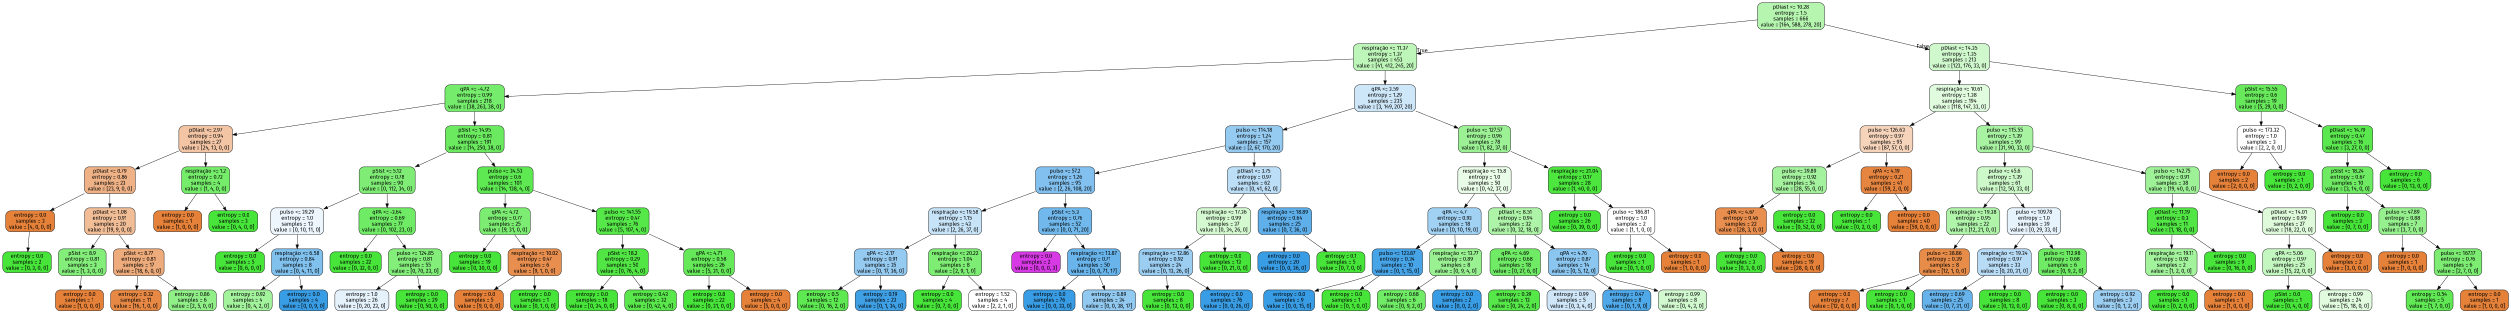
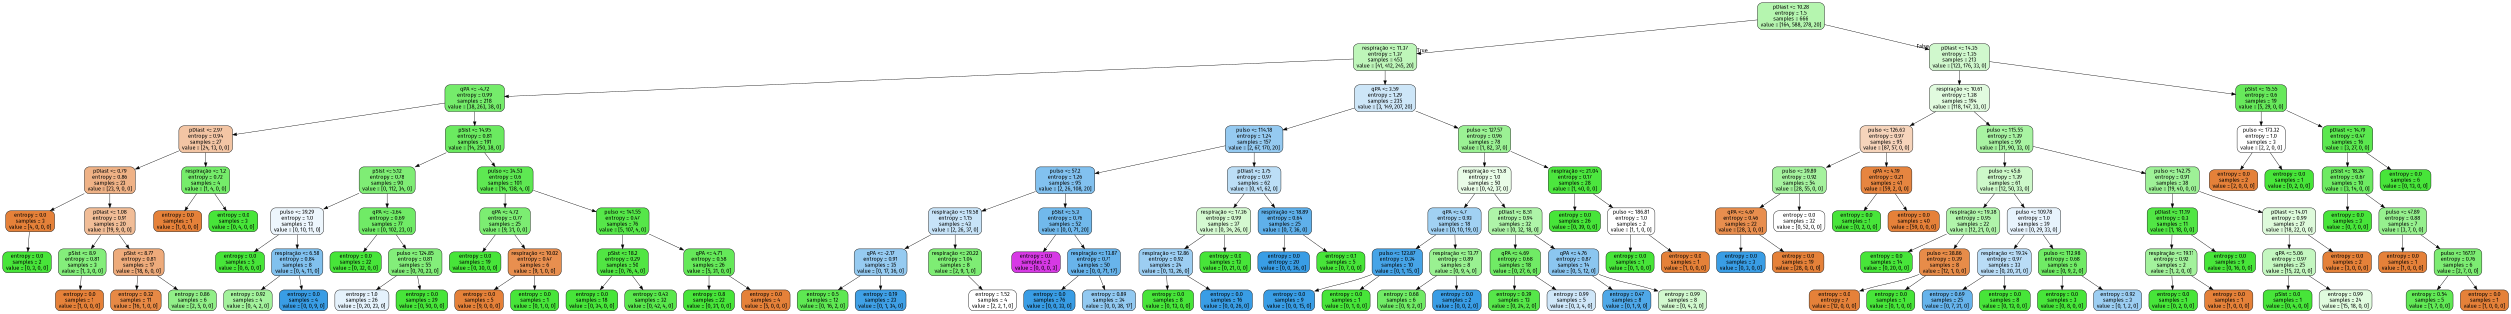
node "entropy = 0.0 samples = 32 value = [0, 52, 0, 0]": fillcolor #47e539 -> #ffffff
node "entropy = 0.0 samples = 3 value = [0, 3, 0, 0]": fillcolor #47e539 -> #399de5
node "entropy = 0.0 samples = 14 value = [0, 20, 0, 0]": added
node "entropy = 0.0 samples = 4 value = [0, 7, 0, 0]": removed
node "entropy = 0.0 samples = 76 value = [0, 0, 26, 0]": label "entropy = 0.0 samples = 76 value = [0, 0, 26, 0]" -> "entropy = 0.0 samples = 16 value = [0, 0, 26, 0]"
